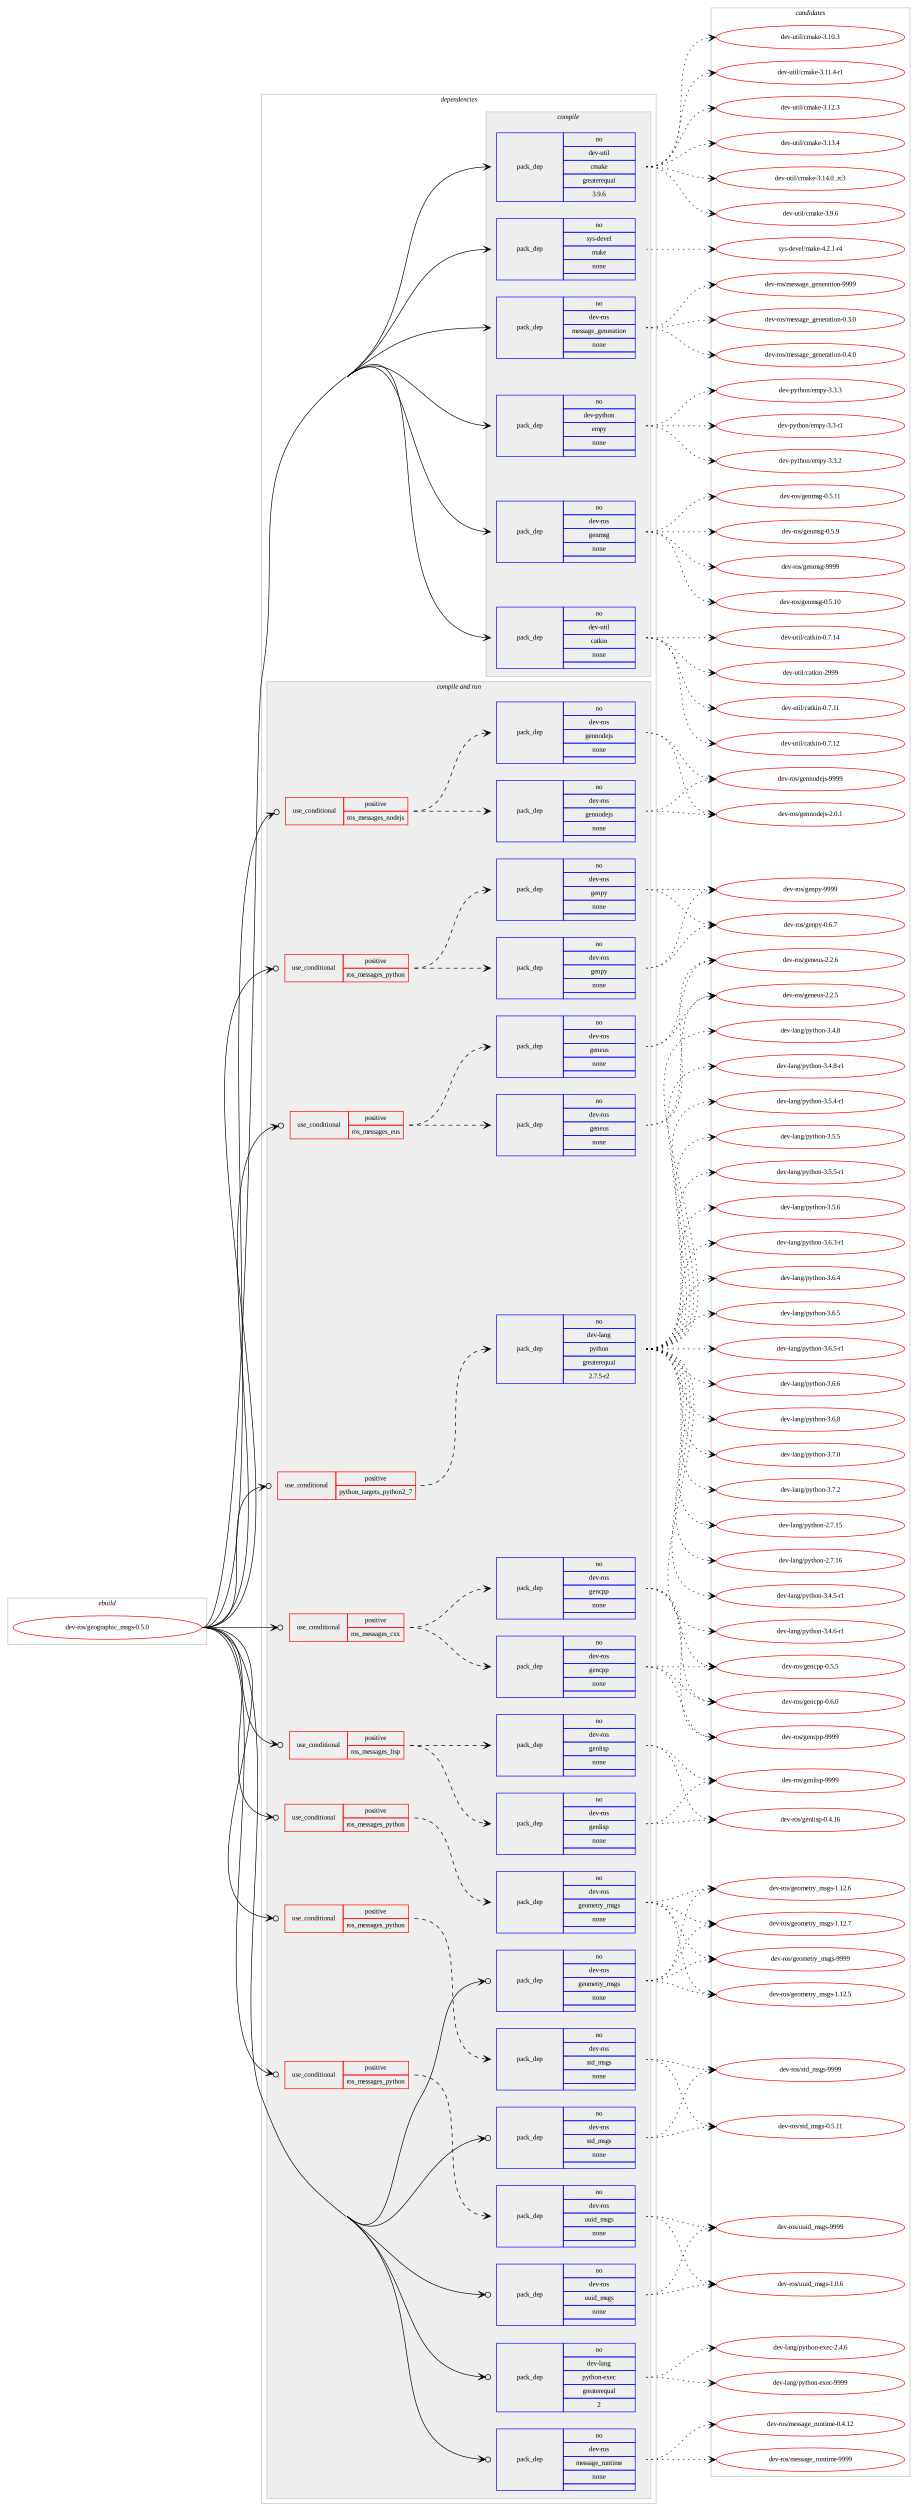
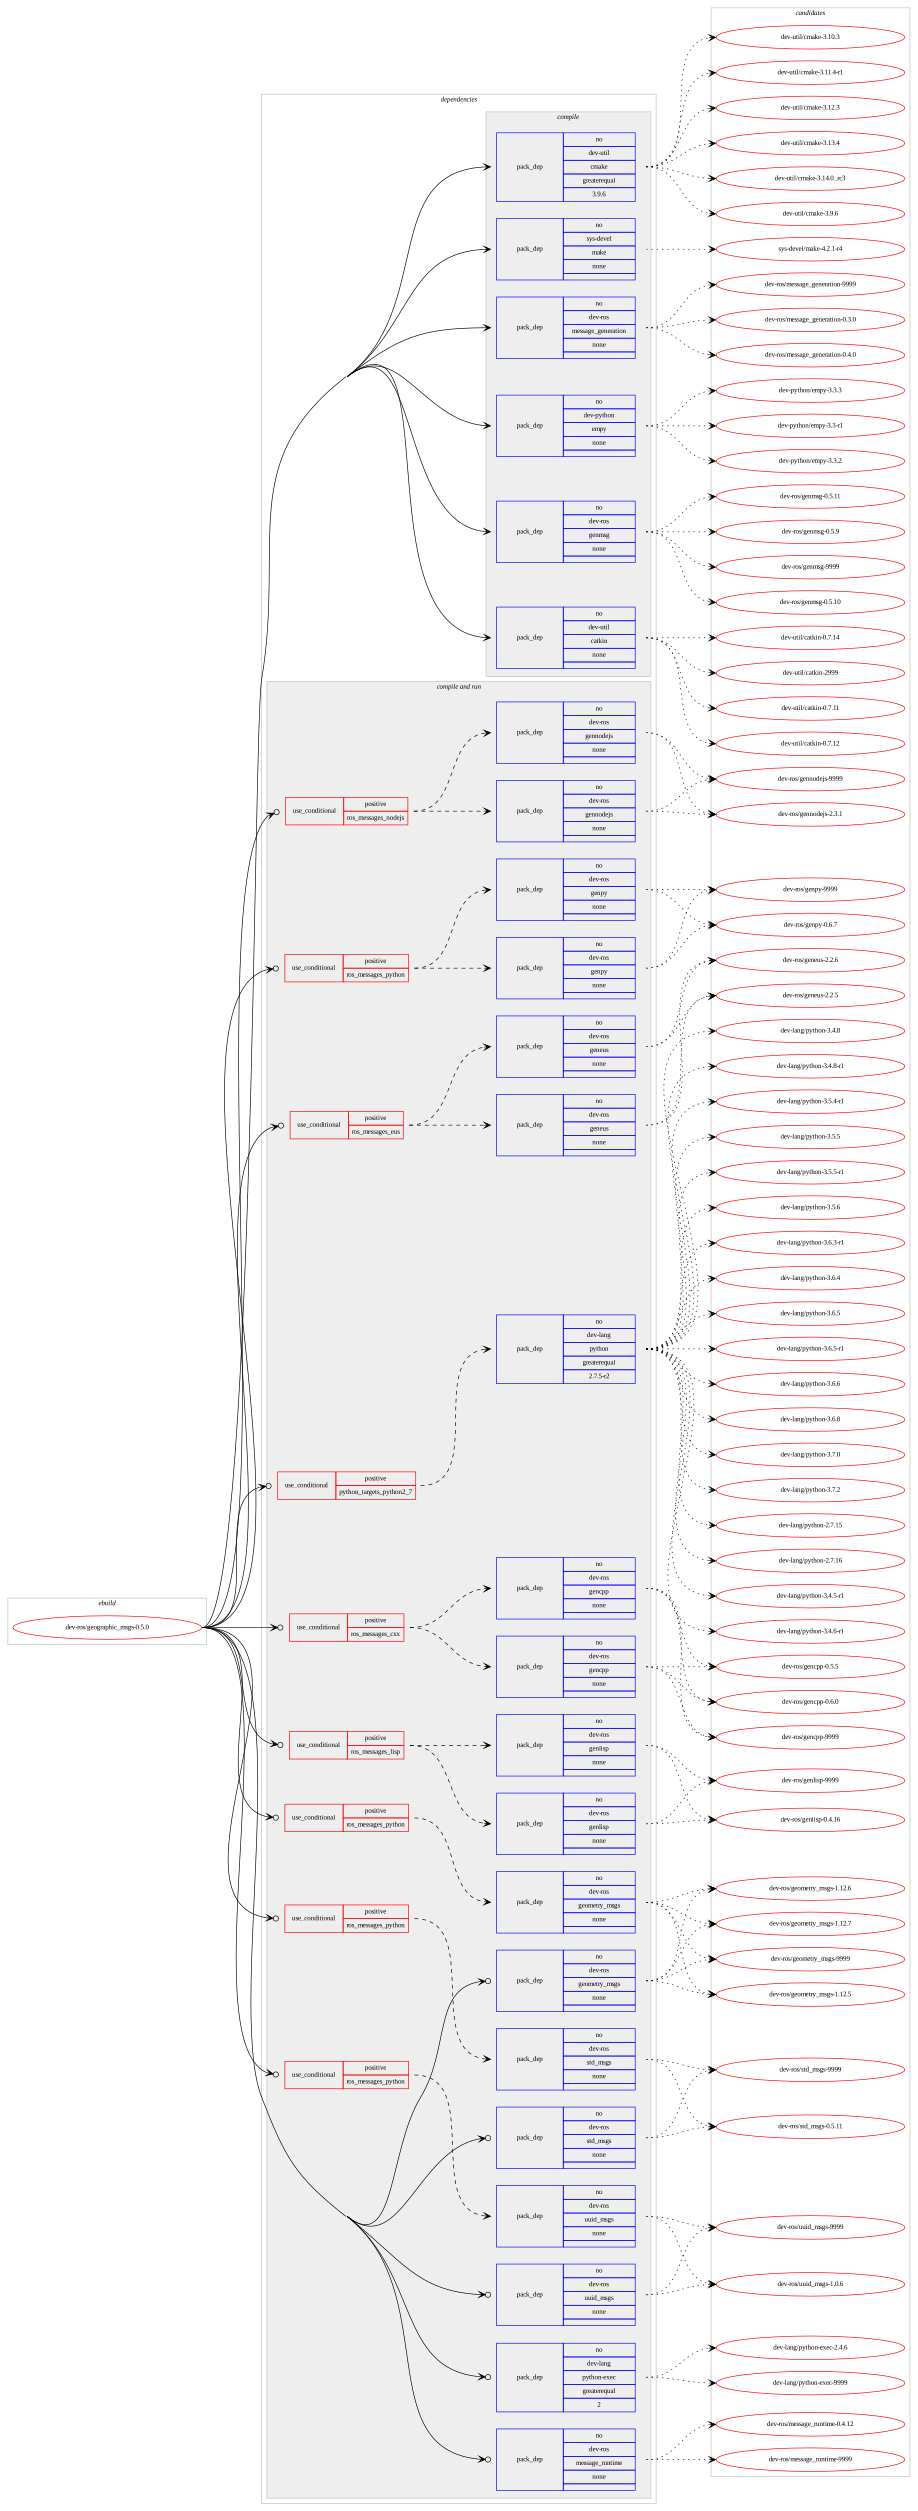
node "dev-ros/gennodejs-2.0.1": label "dev-ros/gennodejs-2.0.1" -> "dev-ros/gennodejs-2.3.1"
